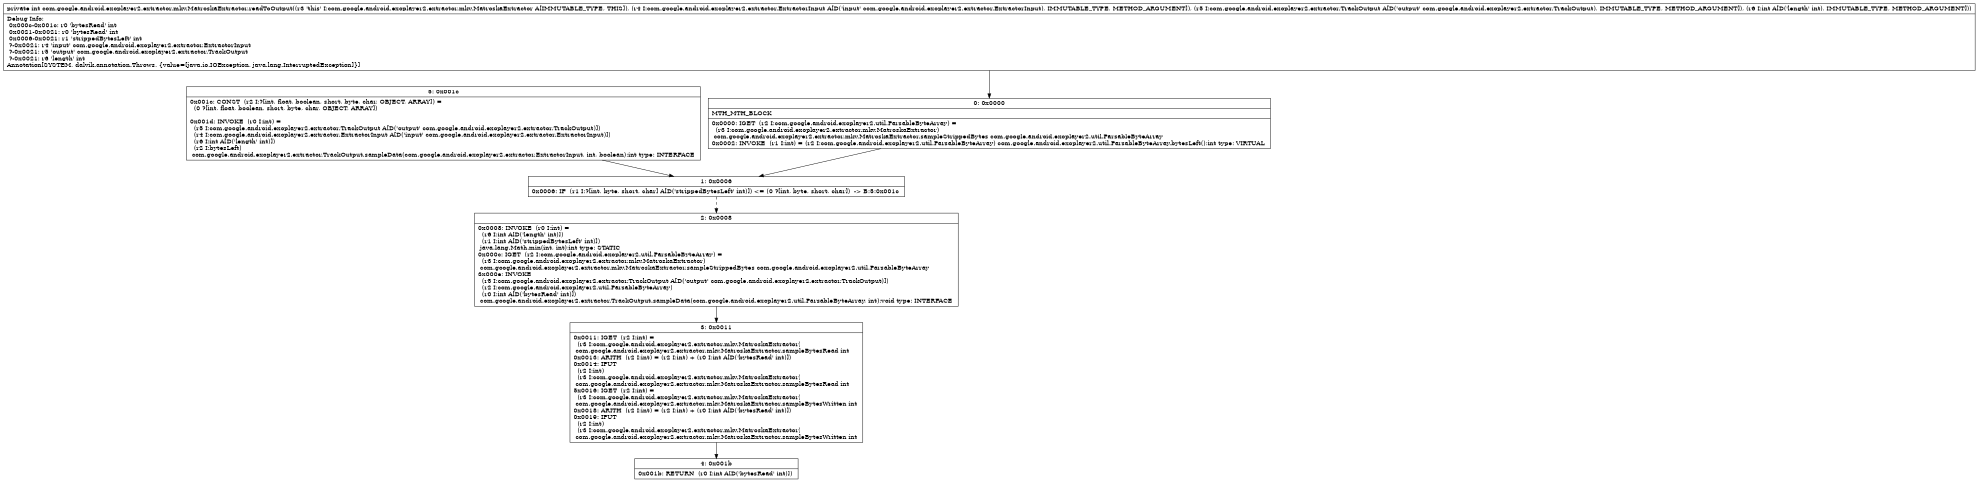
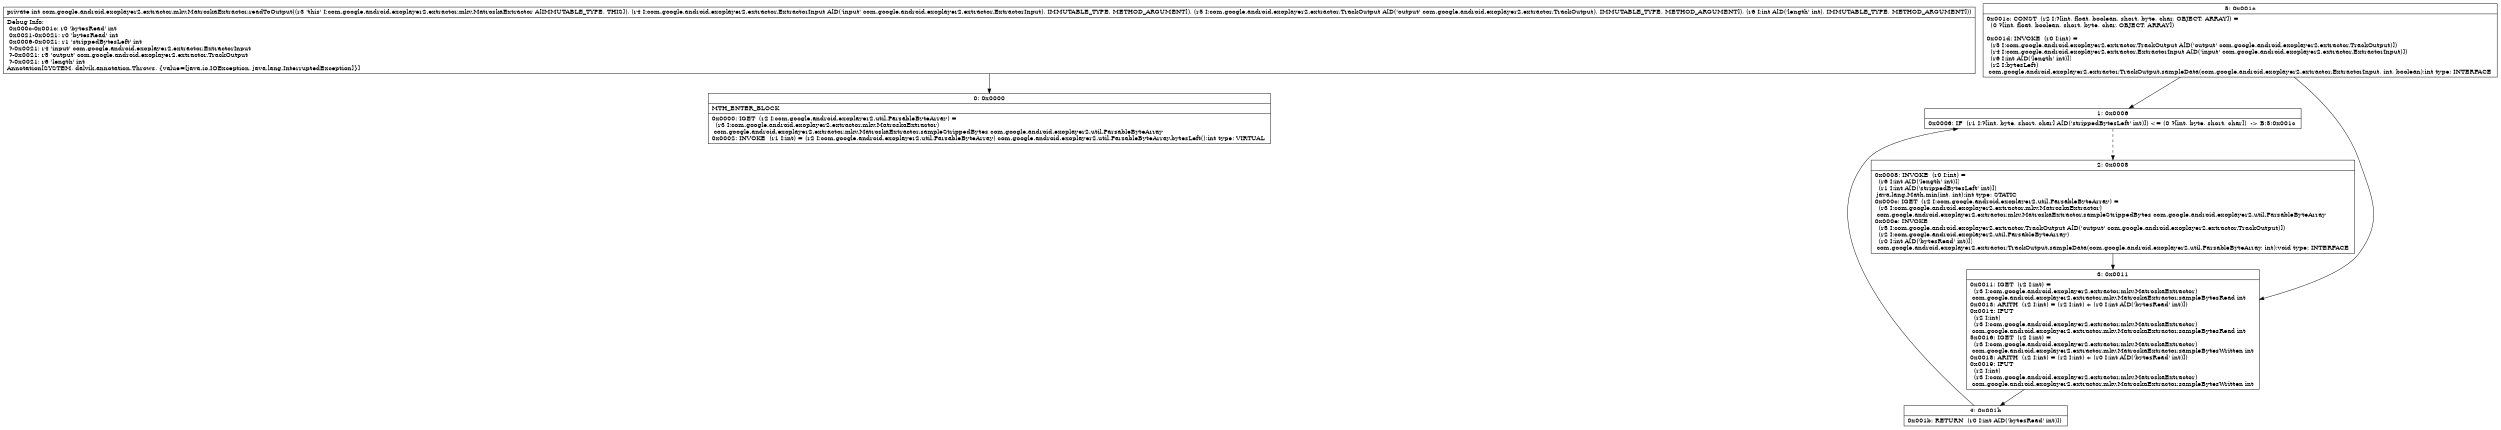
node "0: 0x0000": text "MTH_MTH_BLOCK" -> "MTH_ENTER_BLOCK"
edge "0: 0x0000" -> "1: 0x0006": now "4: 0x001b" -> "1: 0x0006"
edge "5: 0x001c" -> "3: 0x0011": added
node "2: 0x0008": text "3x000e: INVOKE" -> "0x000e: INVOKE"
